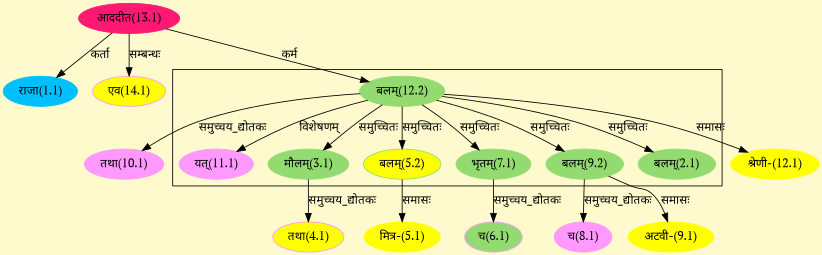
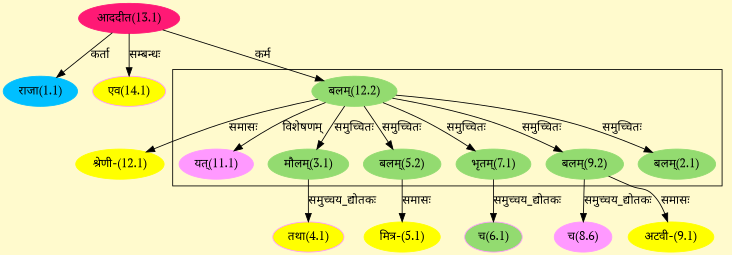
node "तथा(10.1)": removed
node "बलम्(5.2)": fillcolor #ffff00 -> #93db70
node "च(8.1)": label "च(8.1)" -> "च(8.6)"
